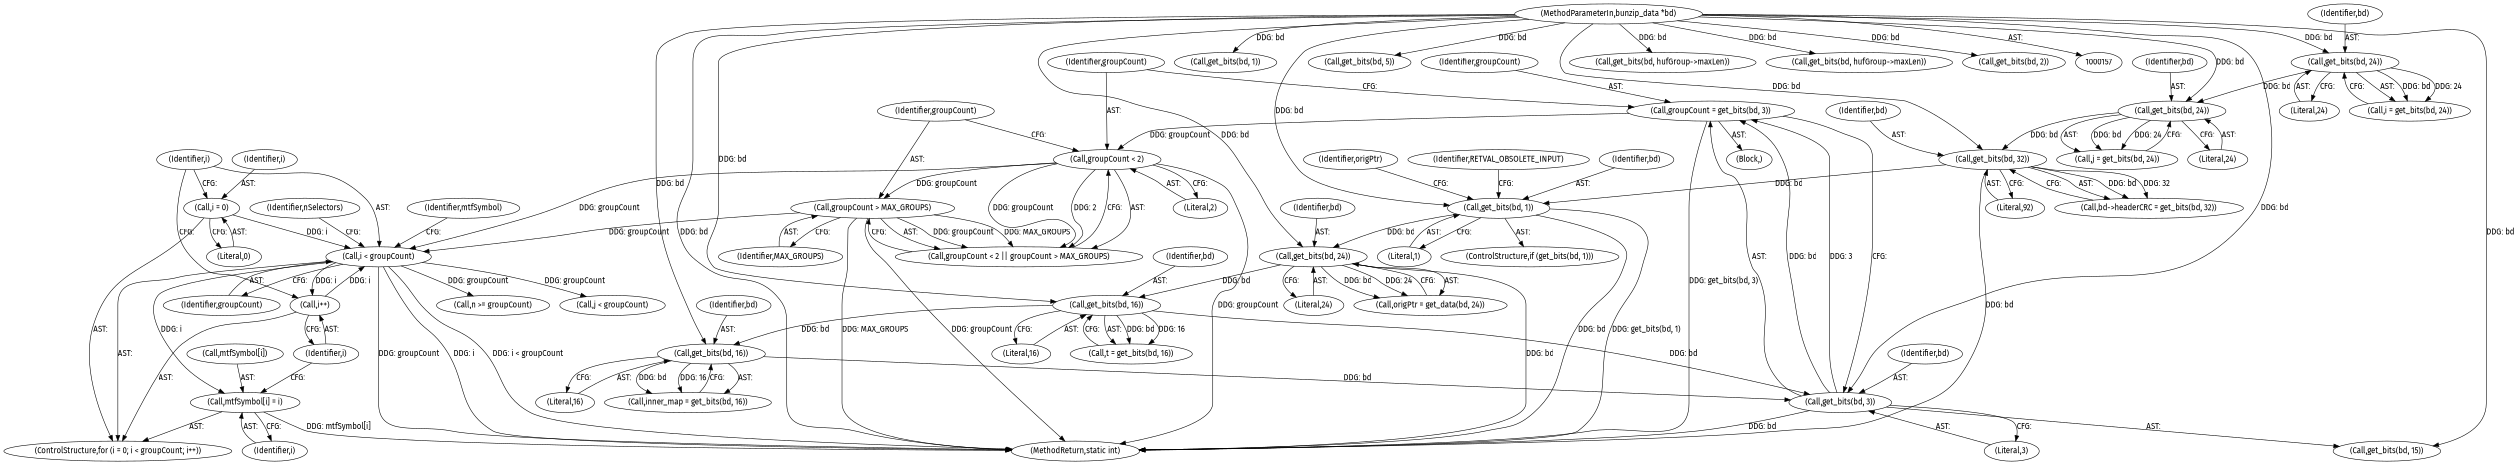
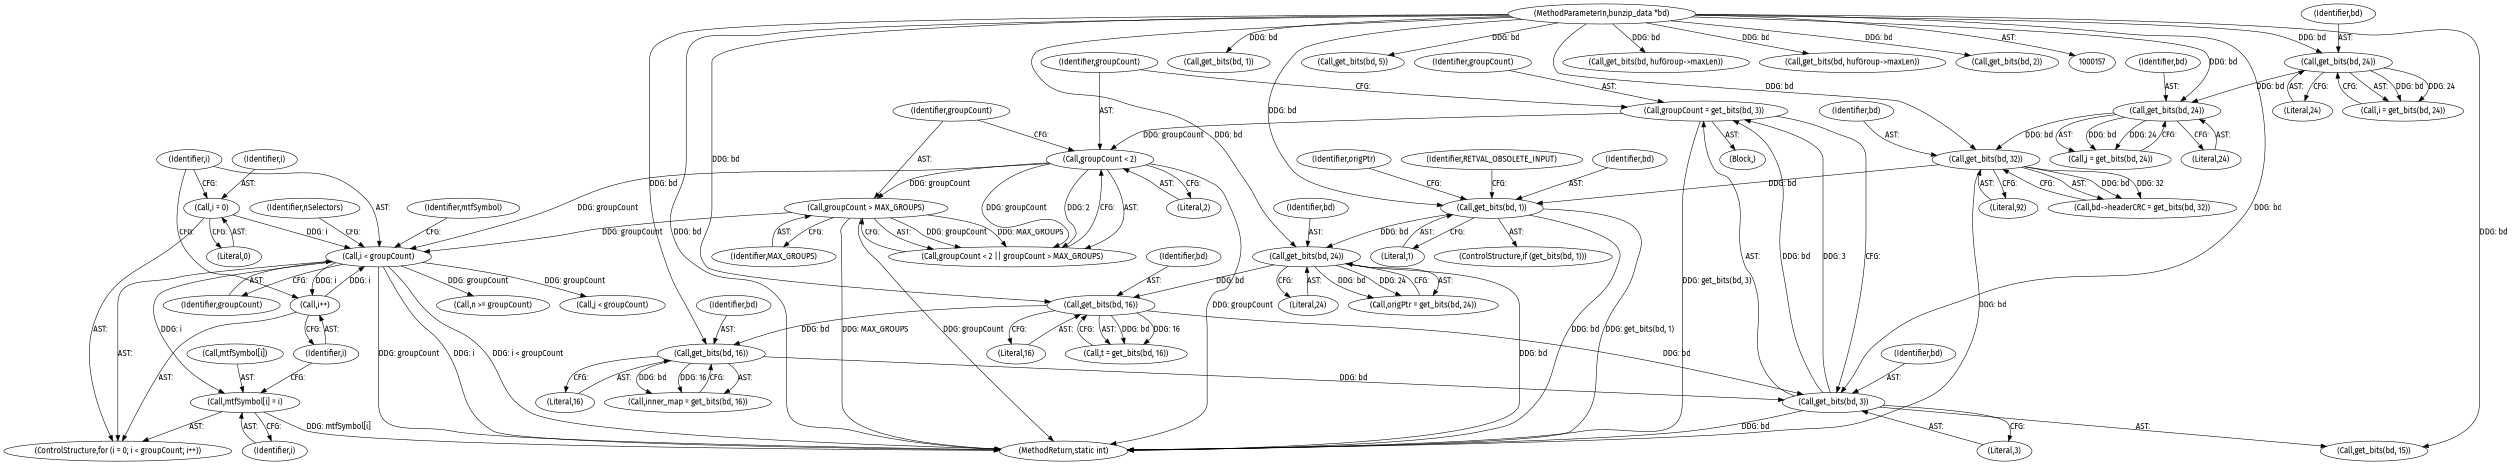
node "(Call,origPtr = get_data(bd, 24))": label "(Call,origPtr = get_data(bd, 24))" -> "(Call,origPtr = get_bits(bd, 24))"
